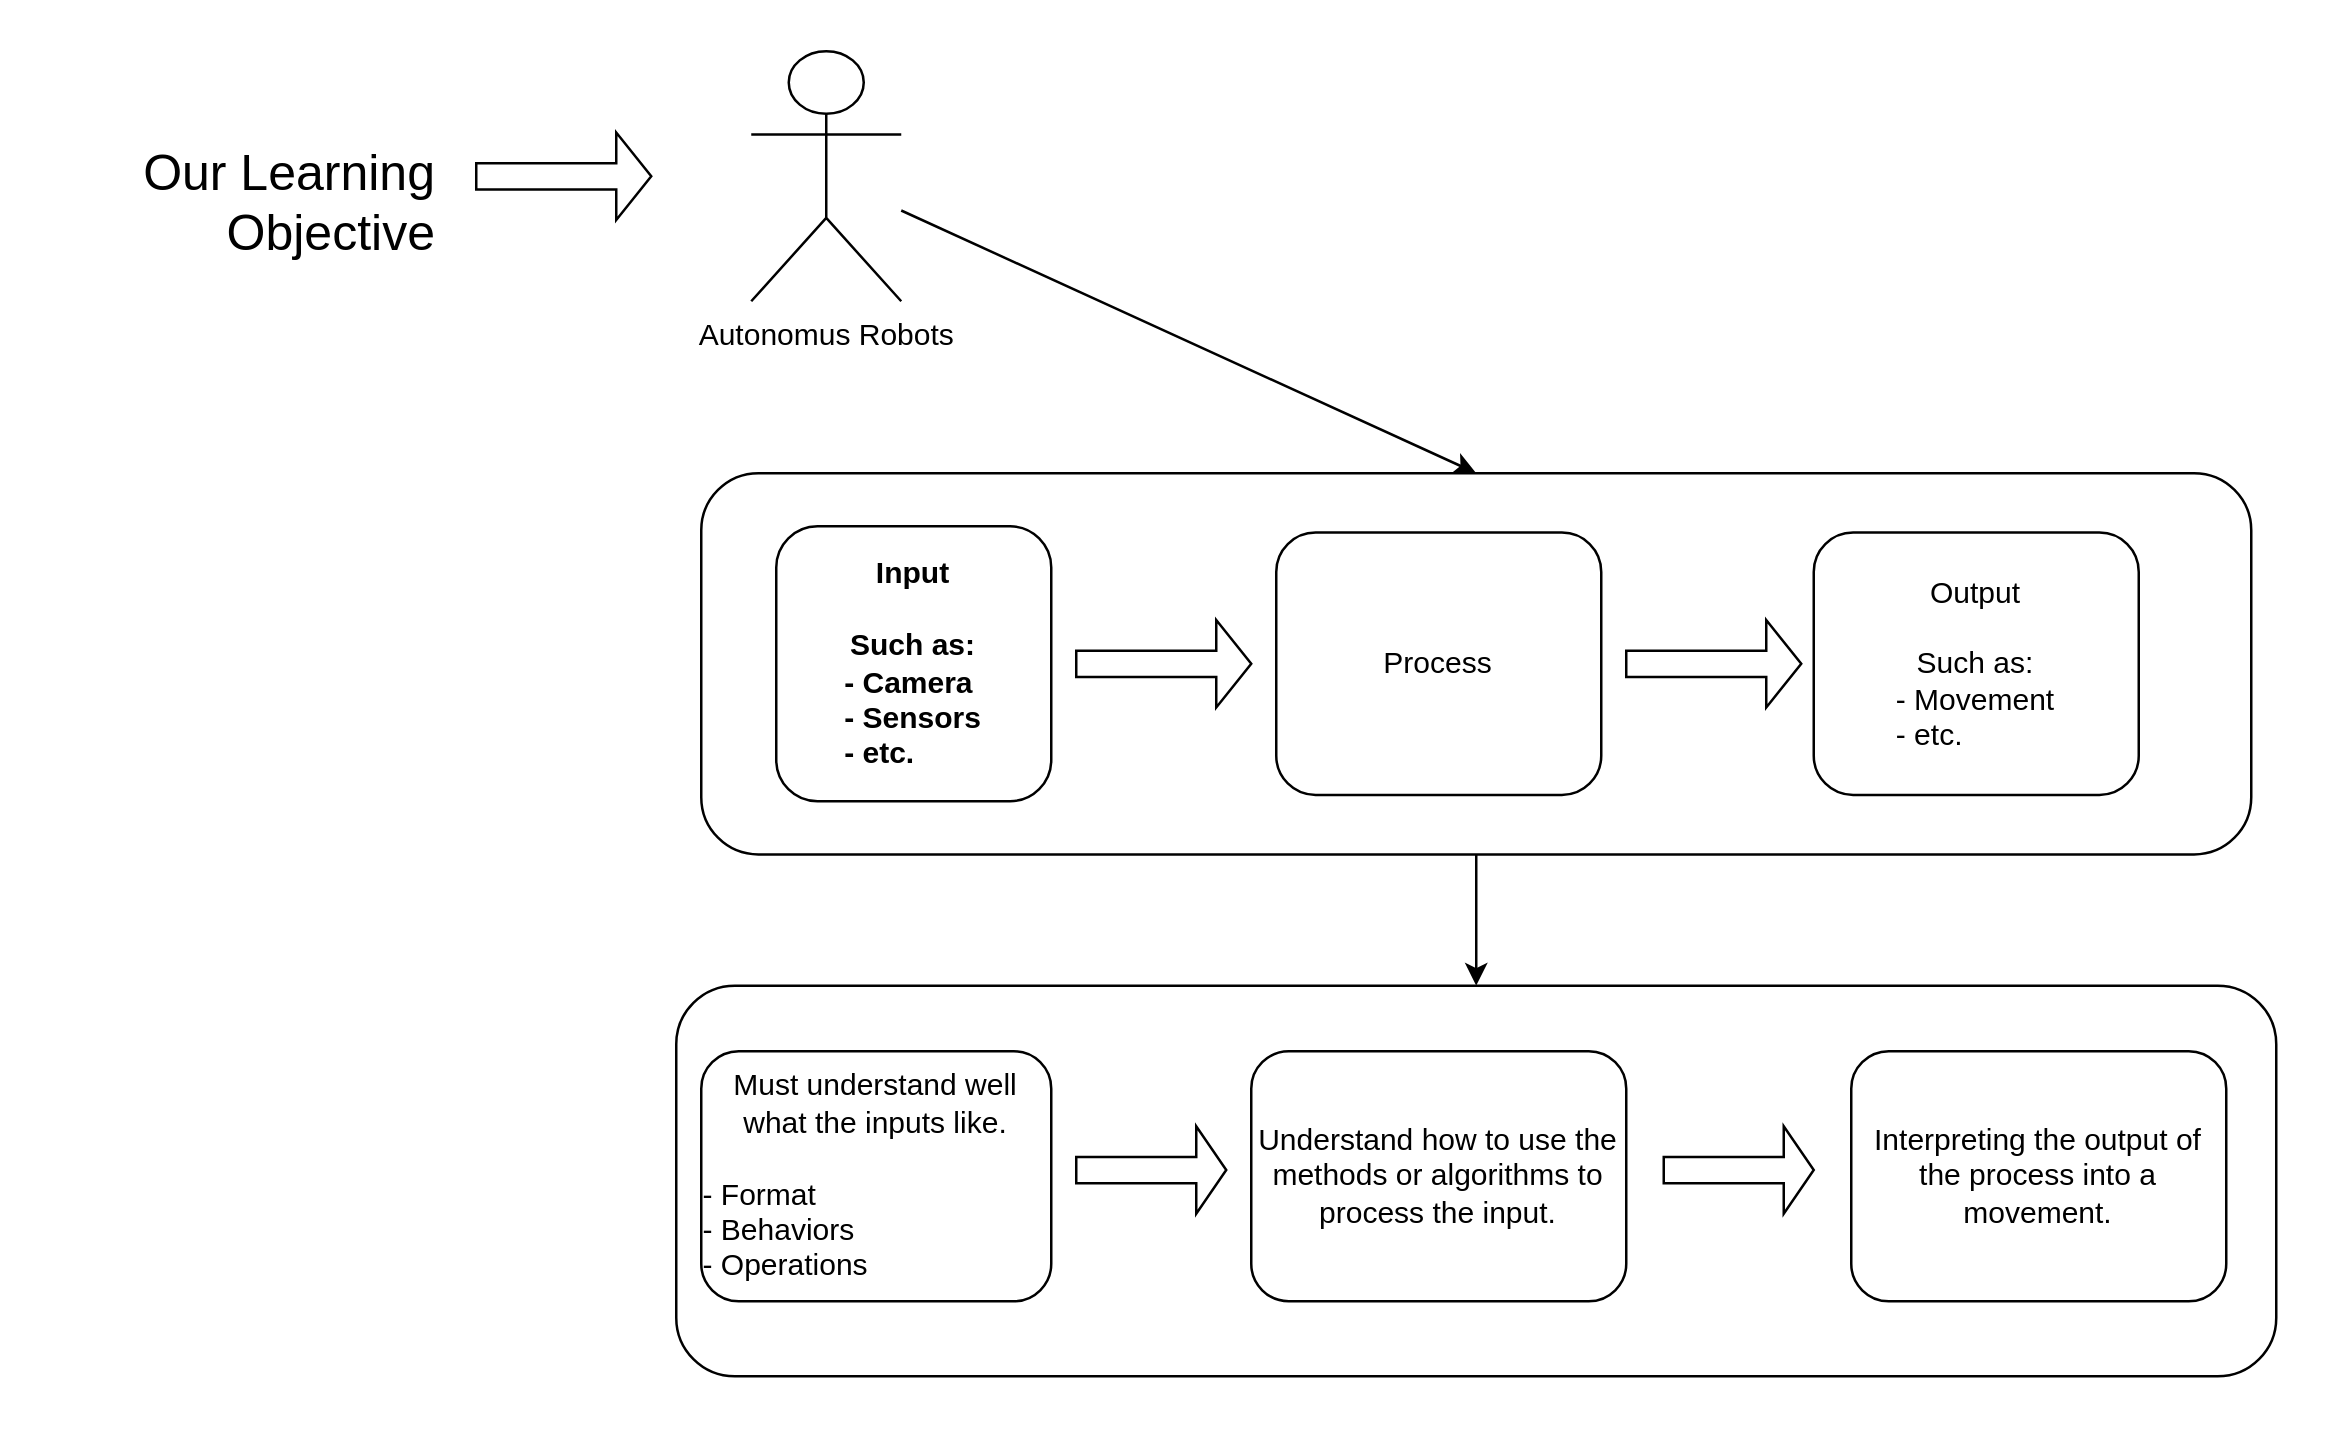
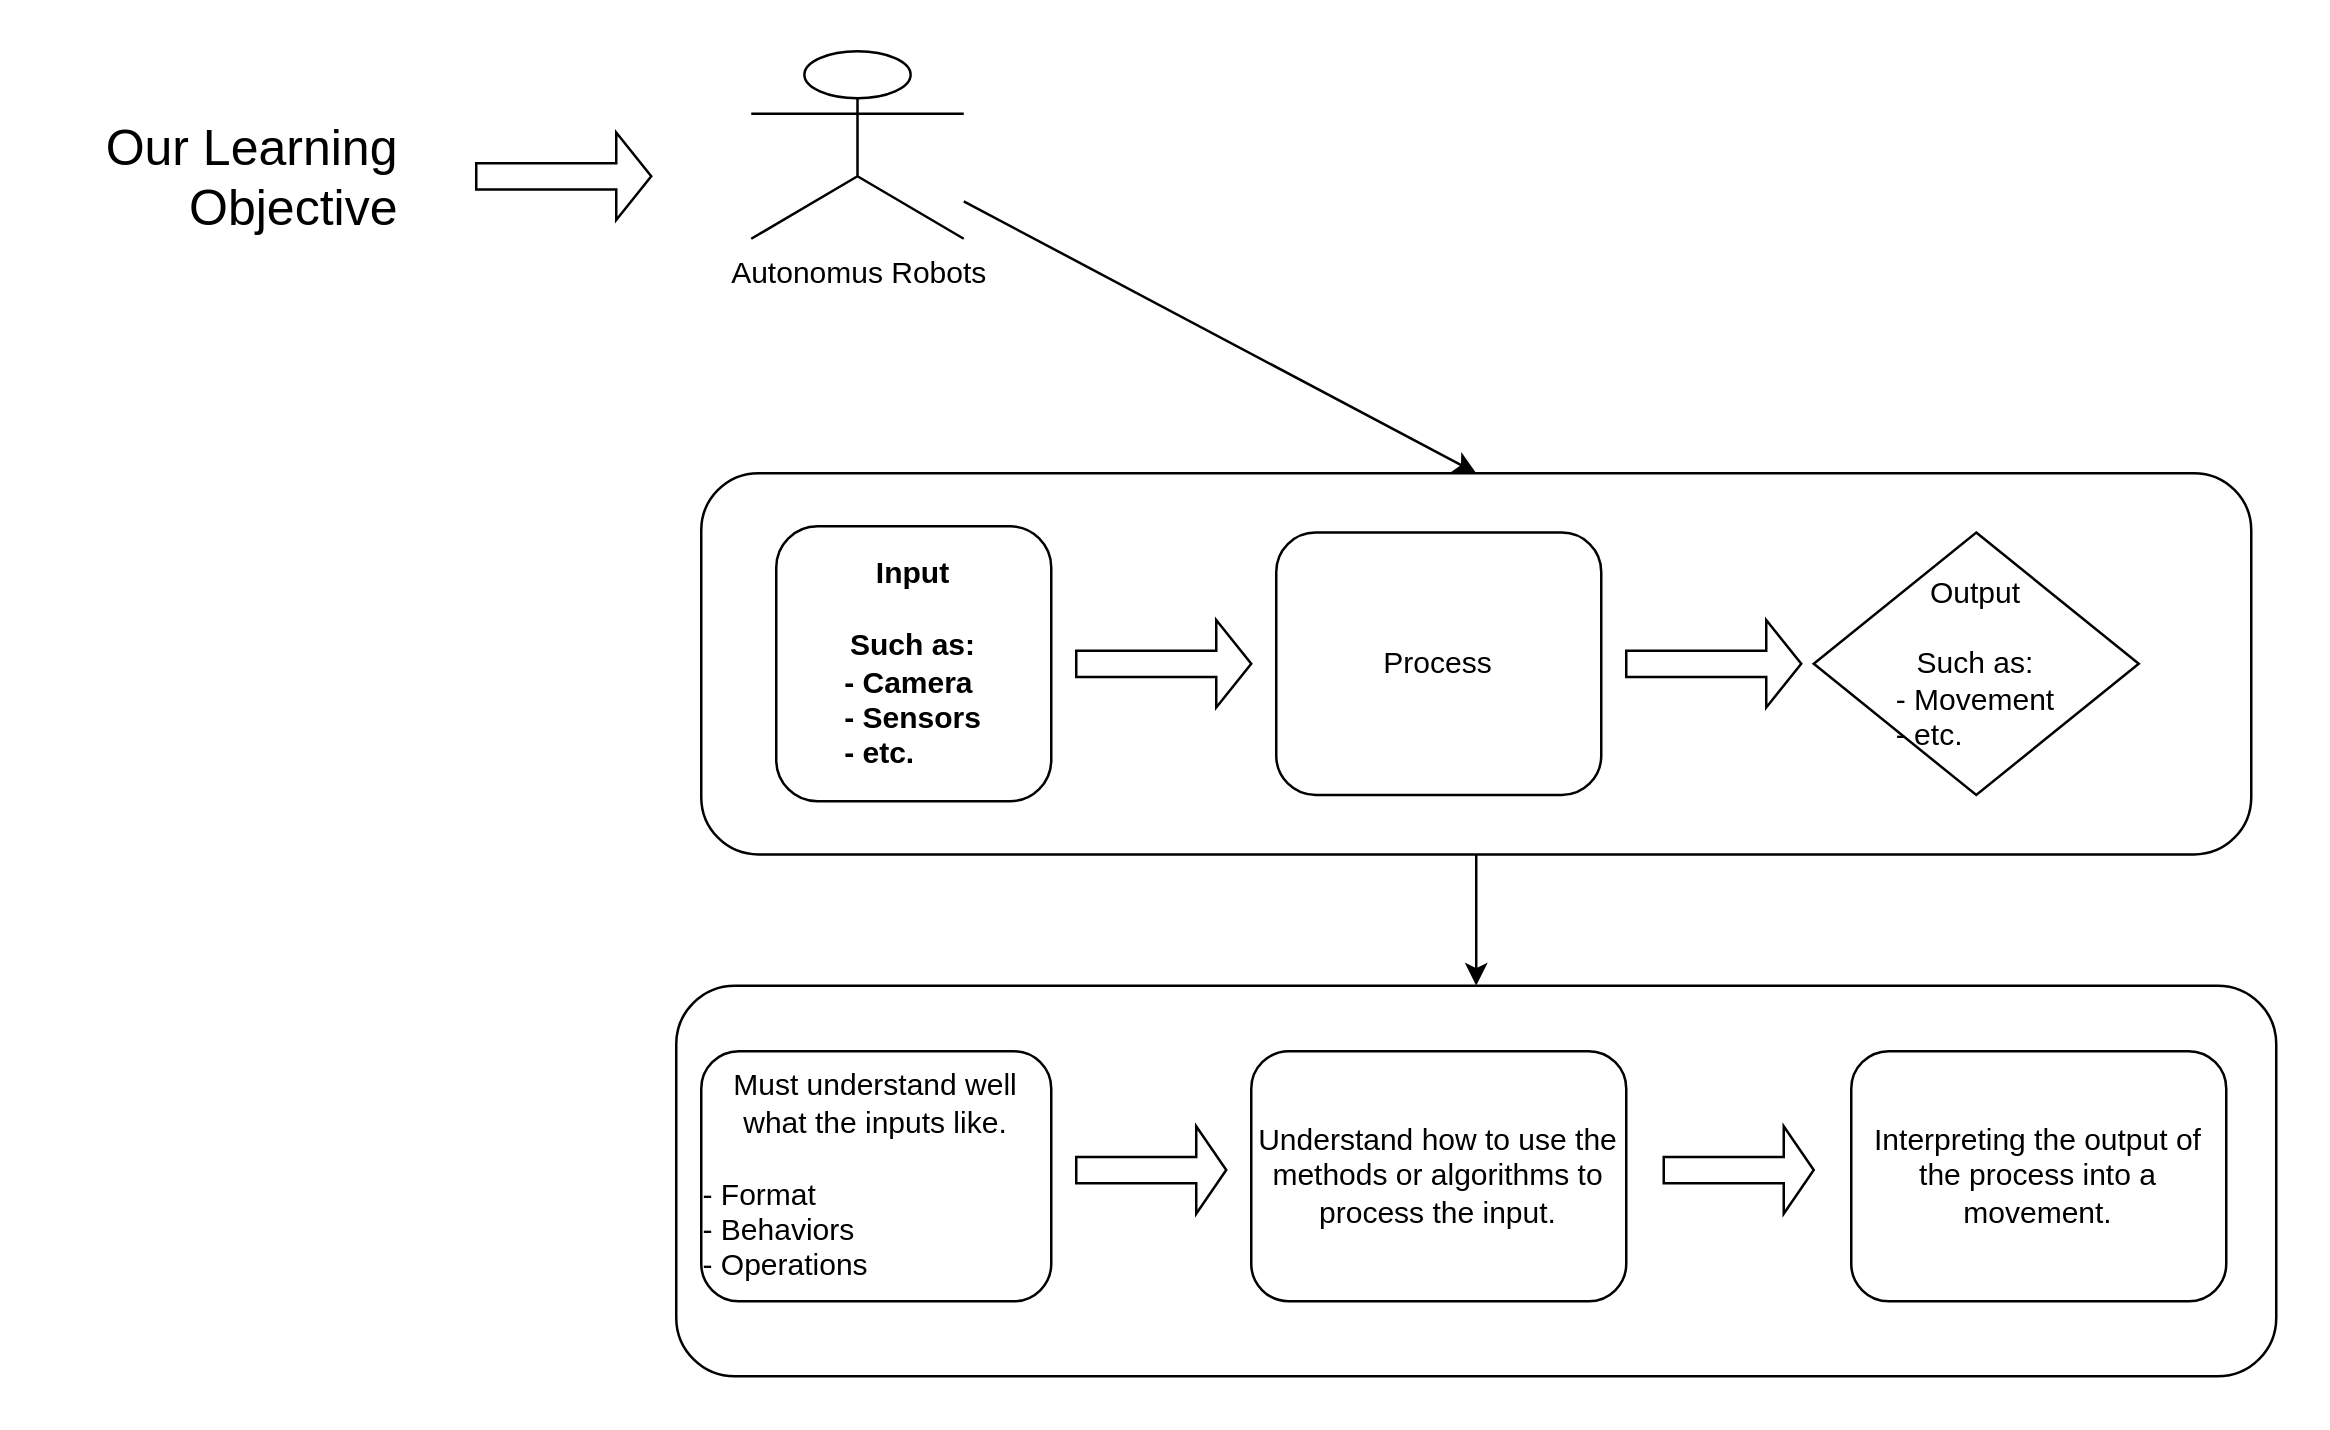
node "Autonomus Robots": size 150x250 -> 213x188
node "Our Learning Objective": moved (264, 201) -> (226, 176)
node "Output Such as: - Movement - etc.": shape rounded rectangle -> diamond
